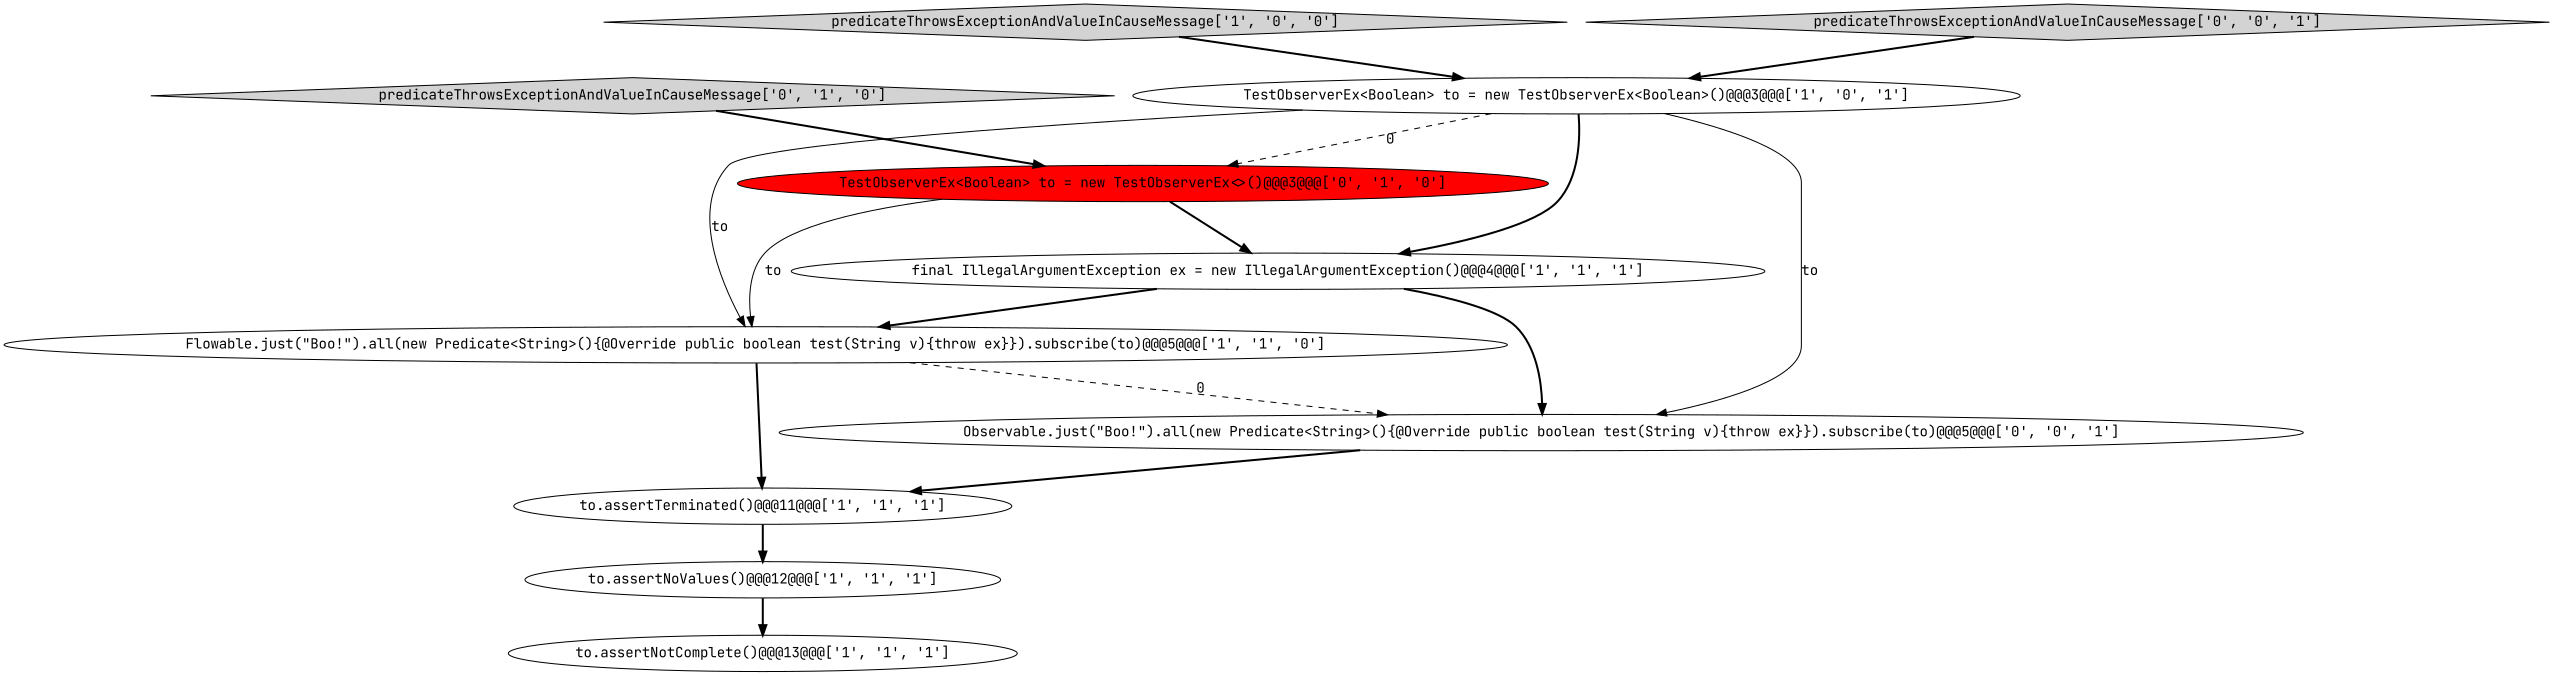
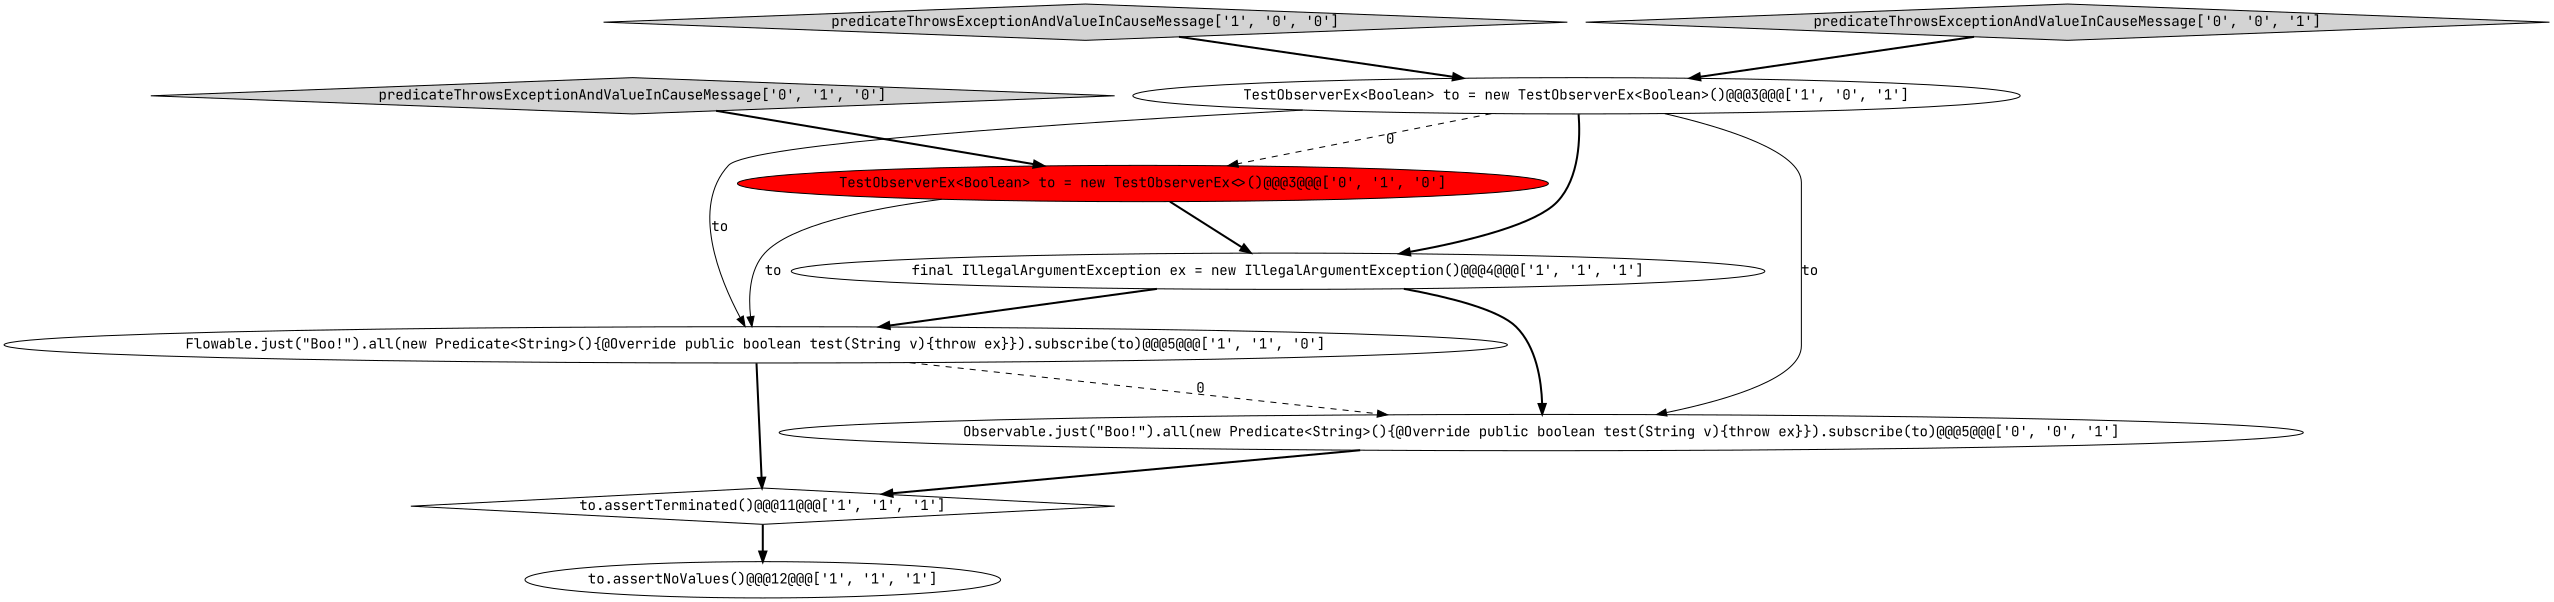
node "to.assertTerminated()@@@11@@@['1', '1', '1']": shape ellipse -> diamond
node "to.assertNotComplete()@@@13@@@['1', '1', '1']": removed
